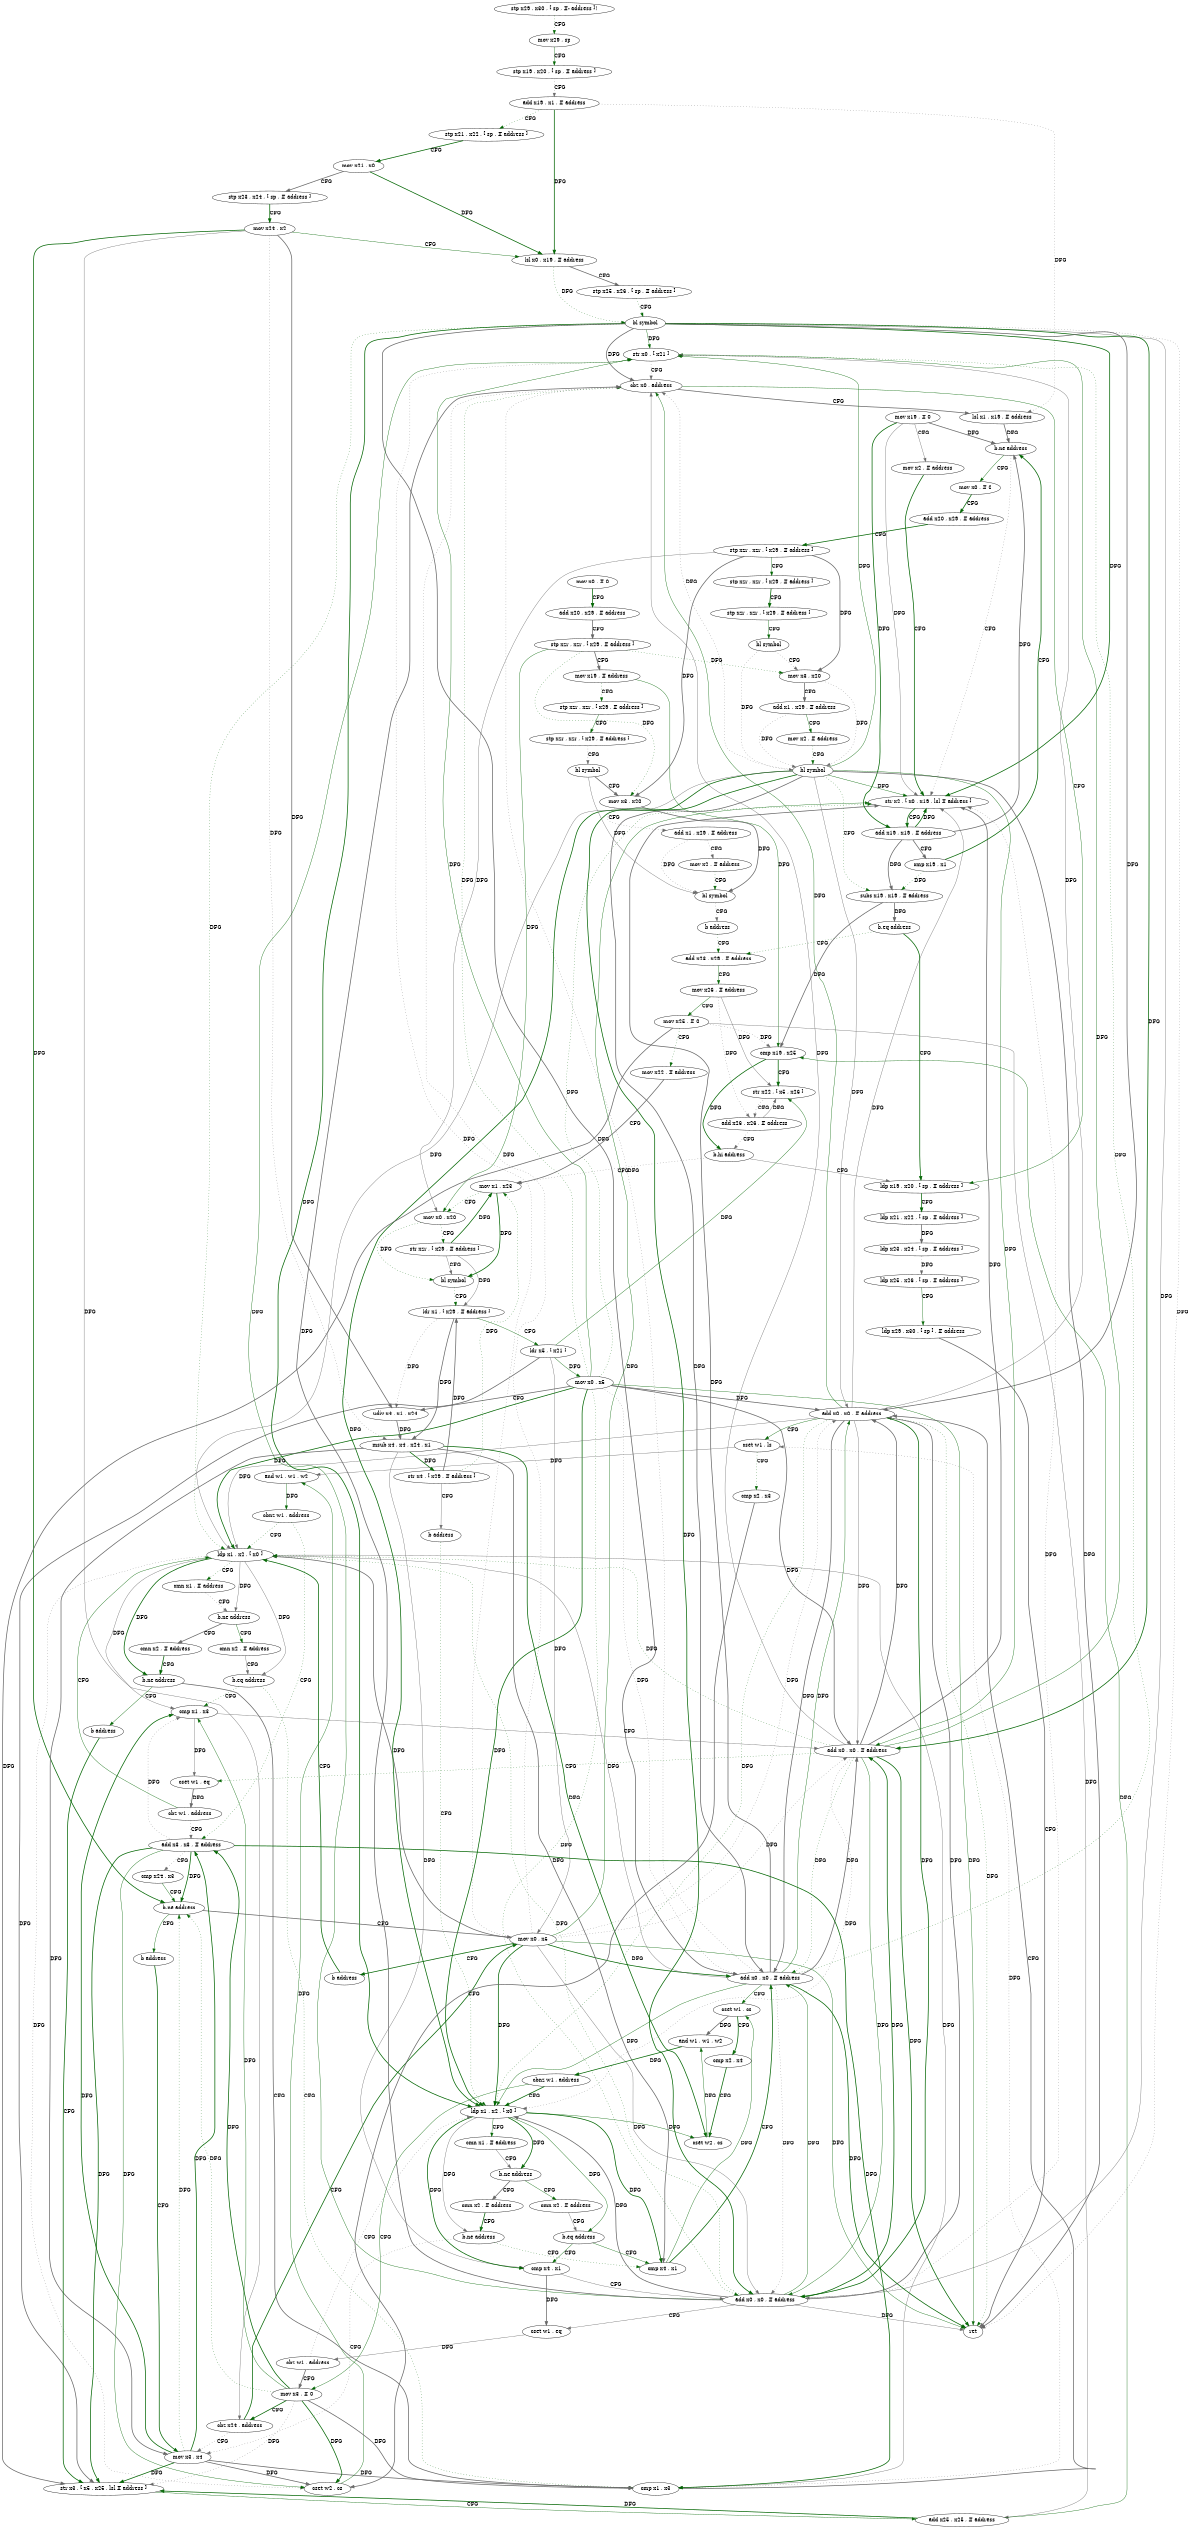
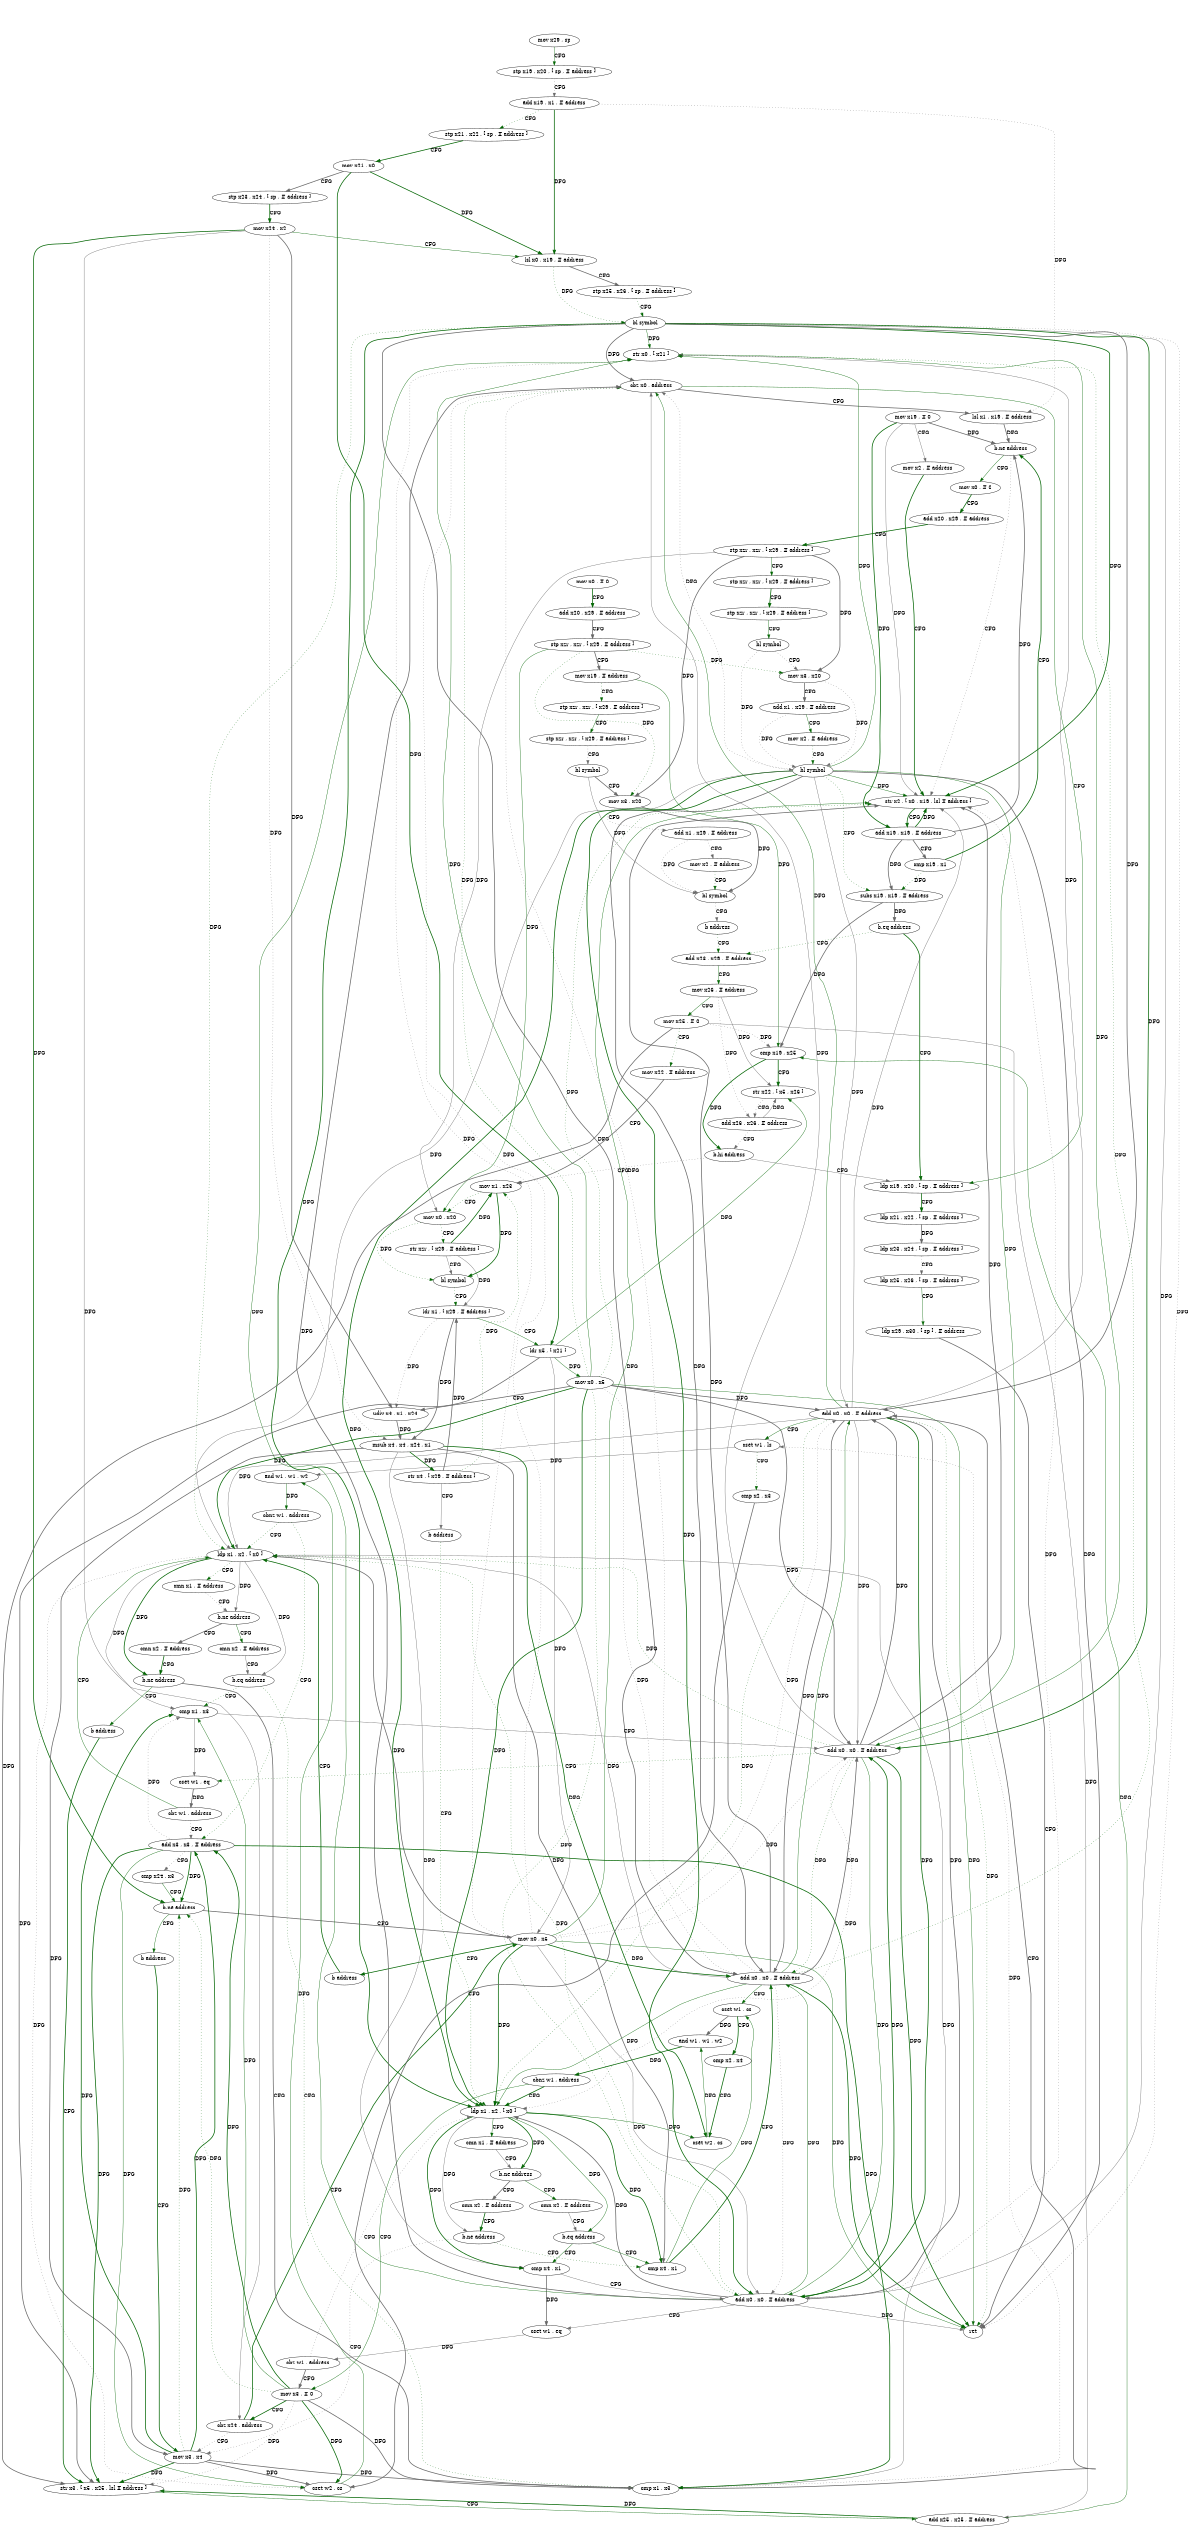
node "stp x29 , x30 , [ sp , #- address ]!": removed
edge "str x0 , [ x21 ]" -> "cbz x0 , address": removed, label "CFG"
edge "mov x21 , x0" -> "ldr x5 , [ x21 ]": added, label "DFG"
edge "ldp x23 , x24 , [ sp , # address ]" -> "ldp x25 , x26 , [ sp , # address ]": label "DFG" -> "CFG"
